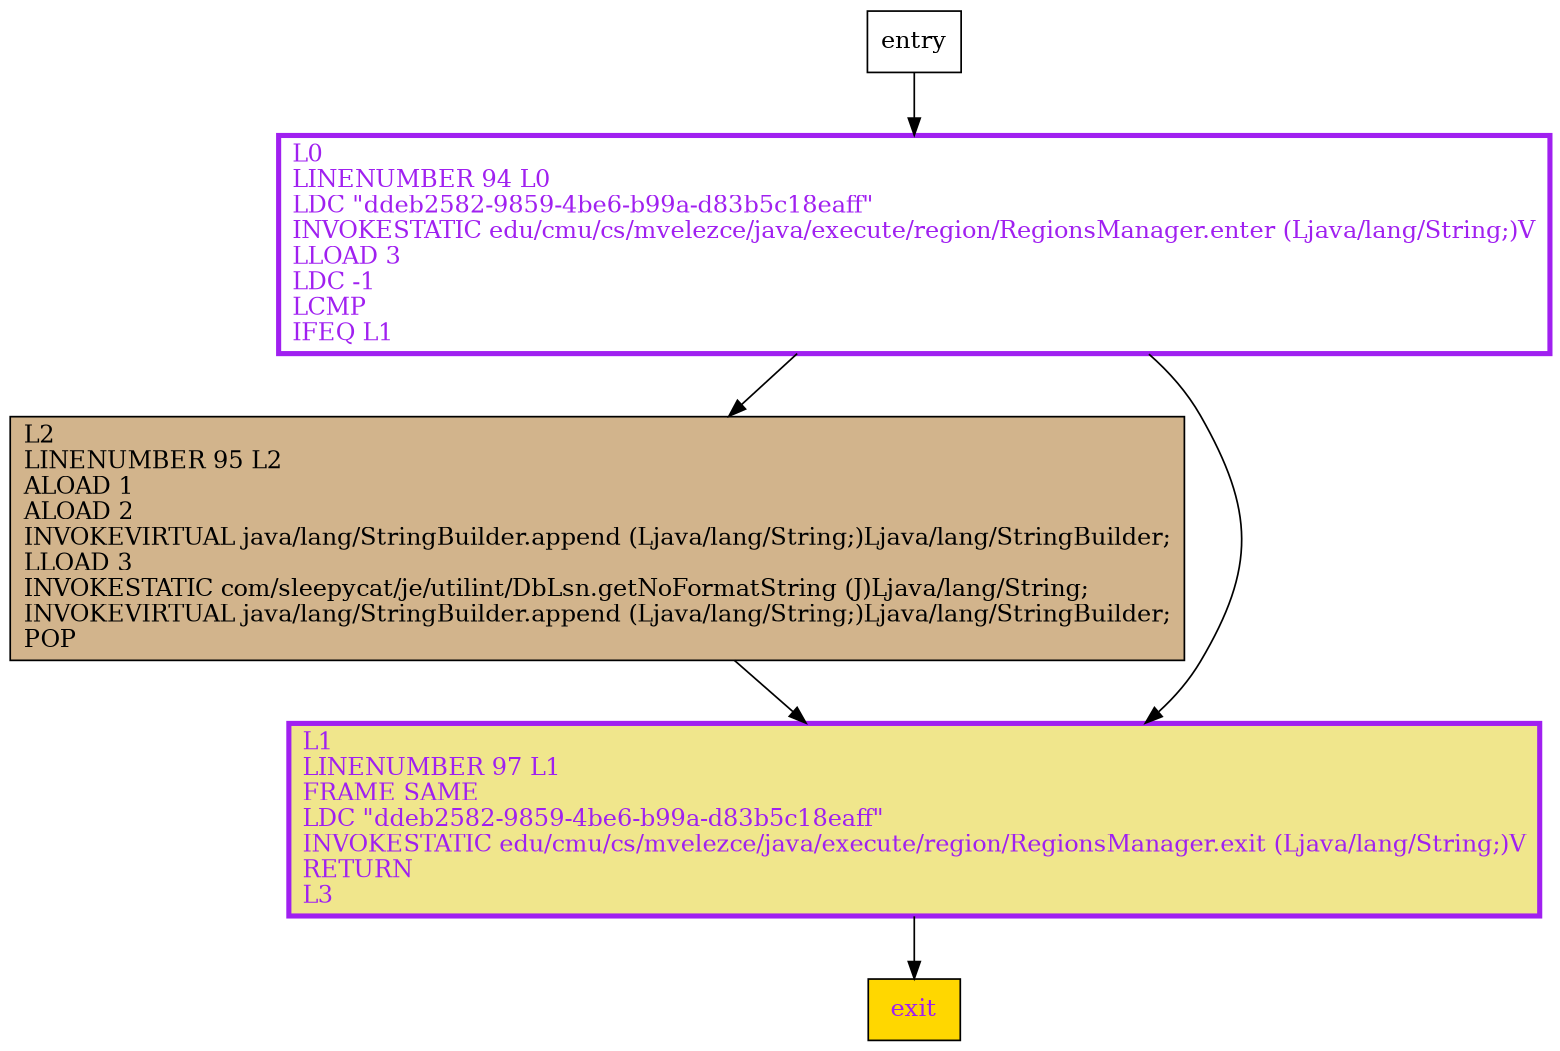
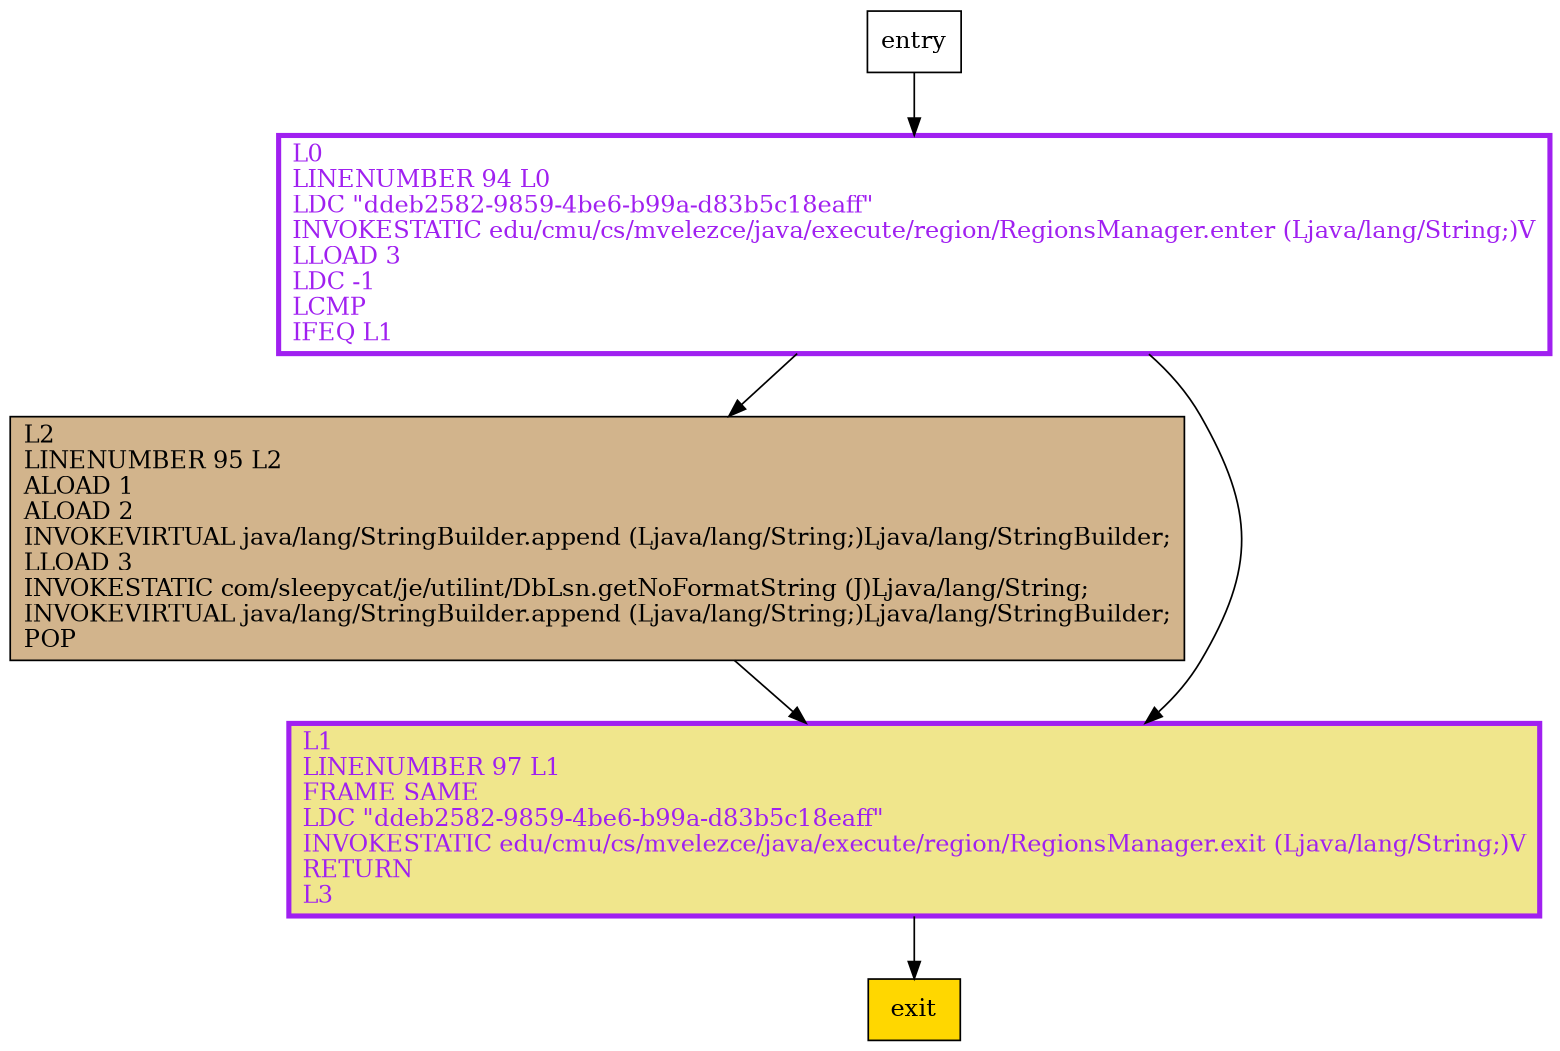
node "exit": fontcolor purple -> black
